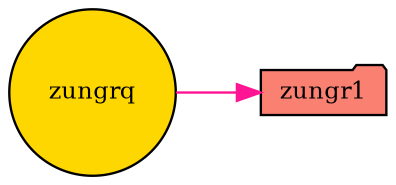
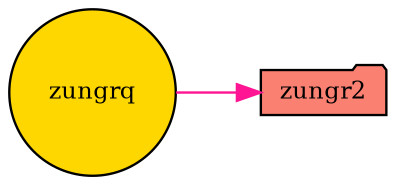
node "zungr1": label "zungr1" -> "zungr2"
